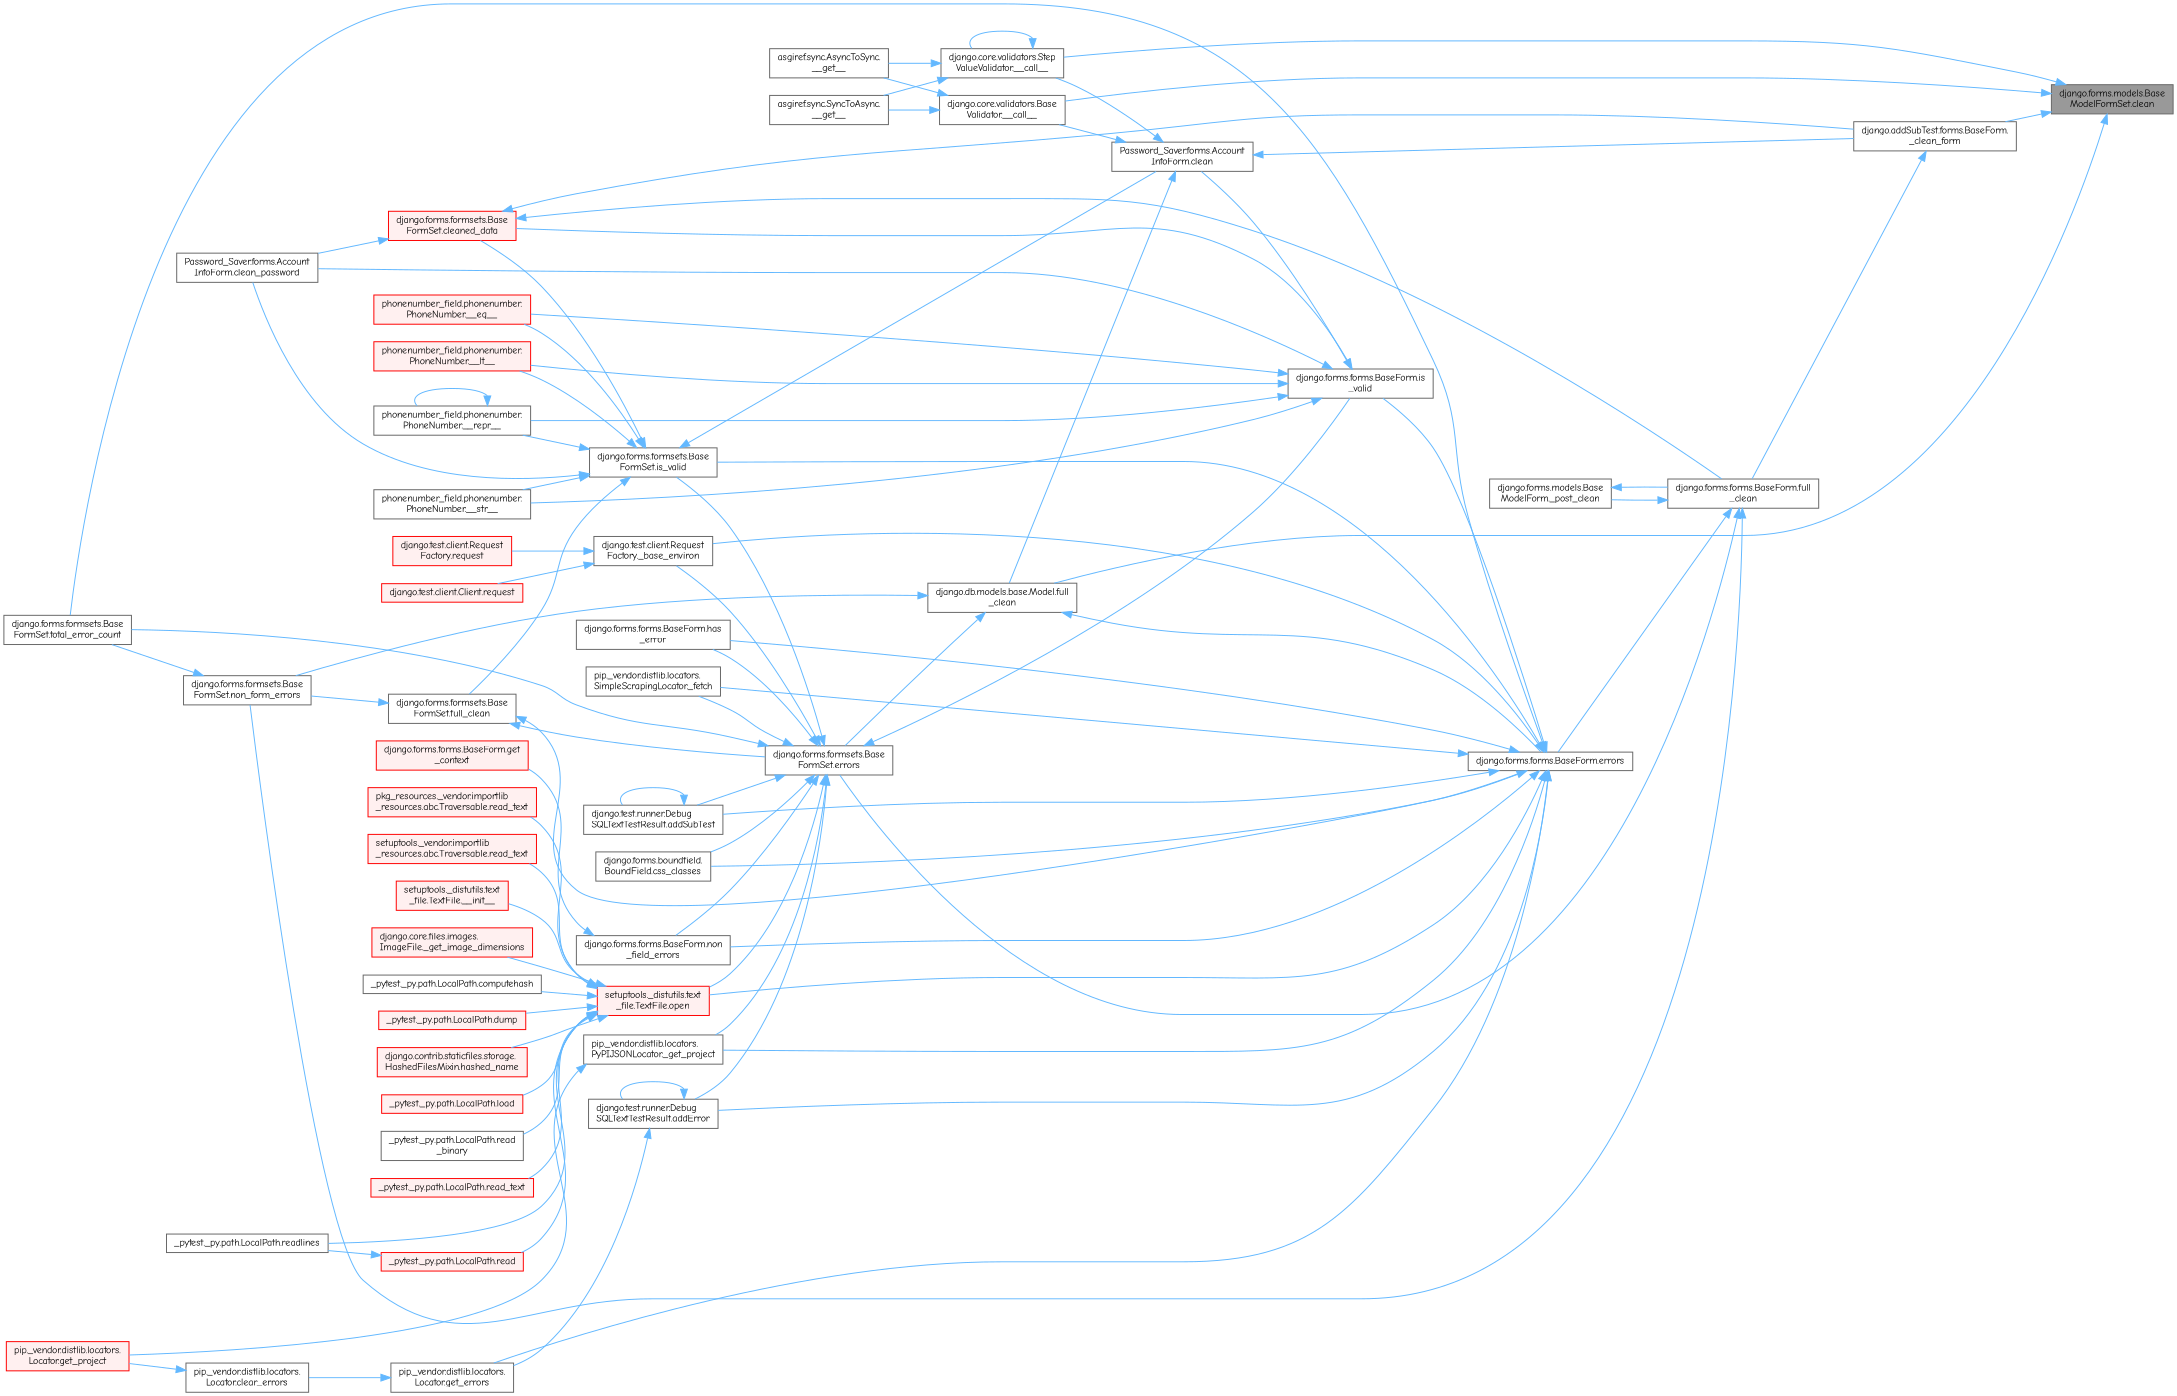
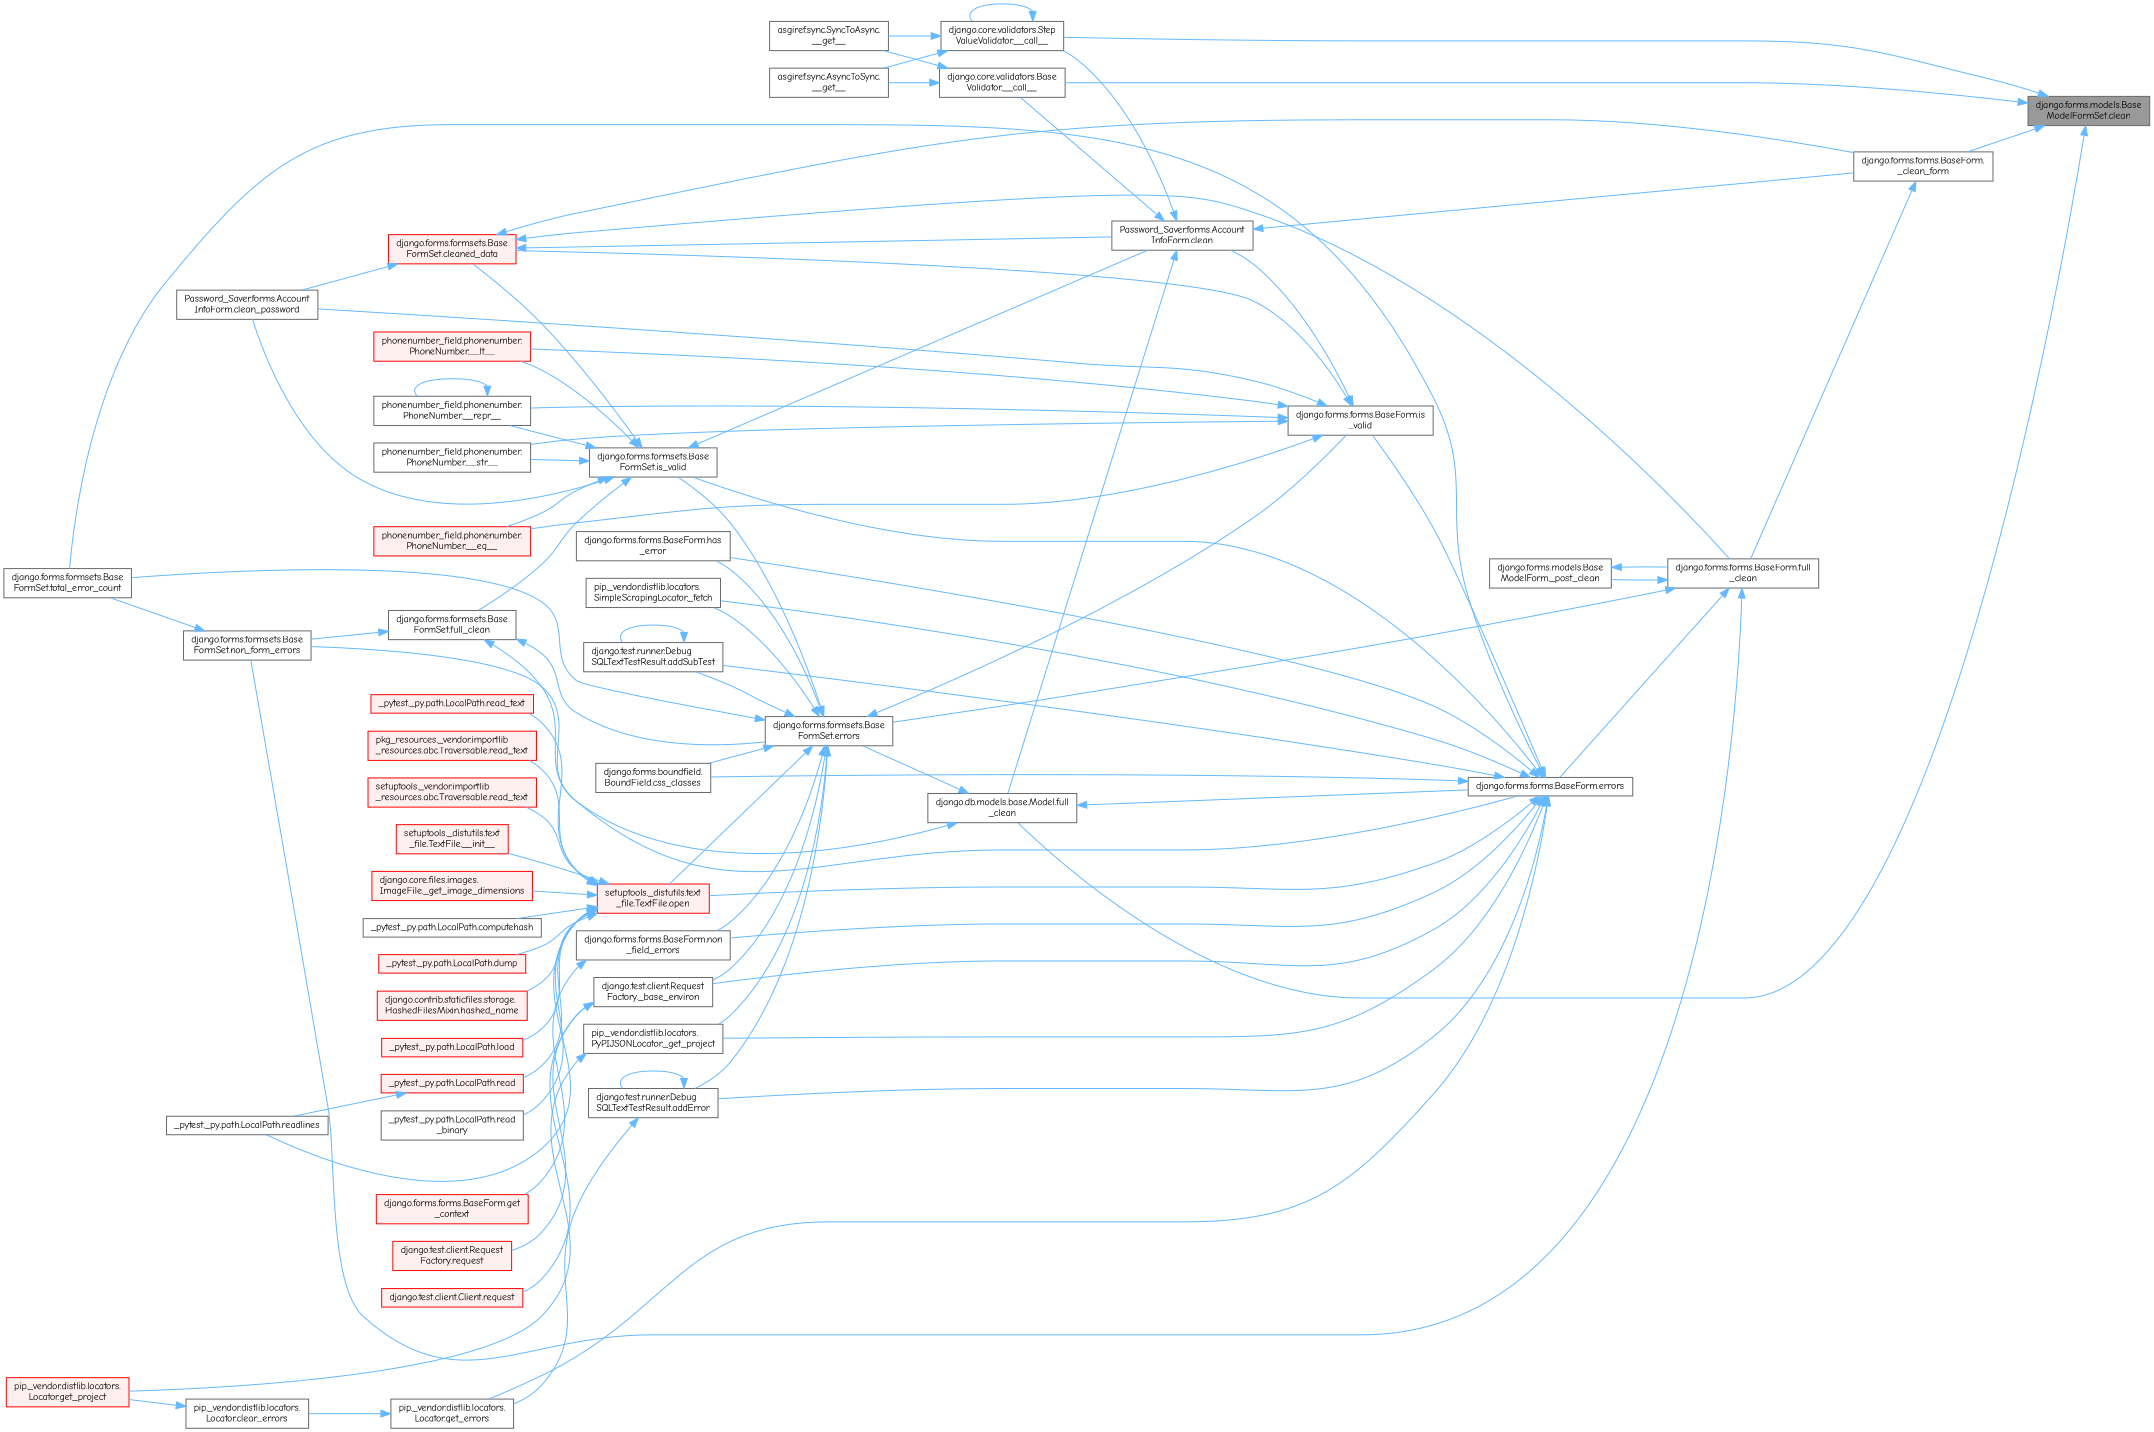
node "django.addSubTest.forms.BaseForm. _clean_form": label "django.addSubTest.forms.BaseForm. _clean_form" -> "django.forms.forms.BaseForm. _clean_form"
edge "Password_Saver.forms.Account InfoForm.clean" -> "django.forms.formsets.Base FormSet.cleaned_data": added
